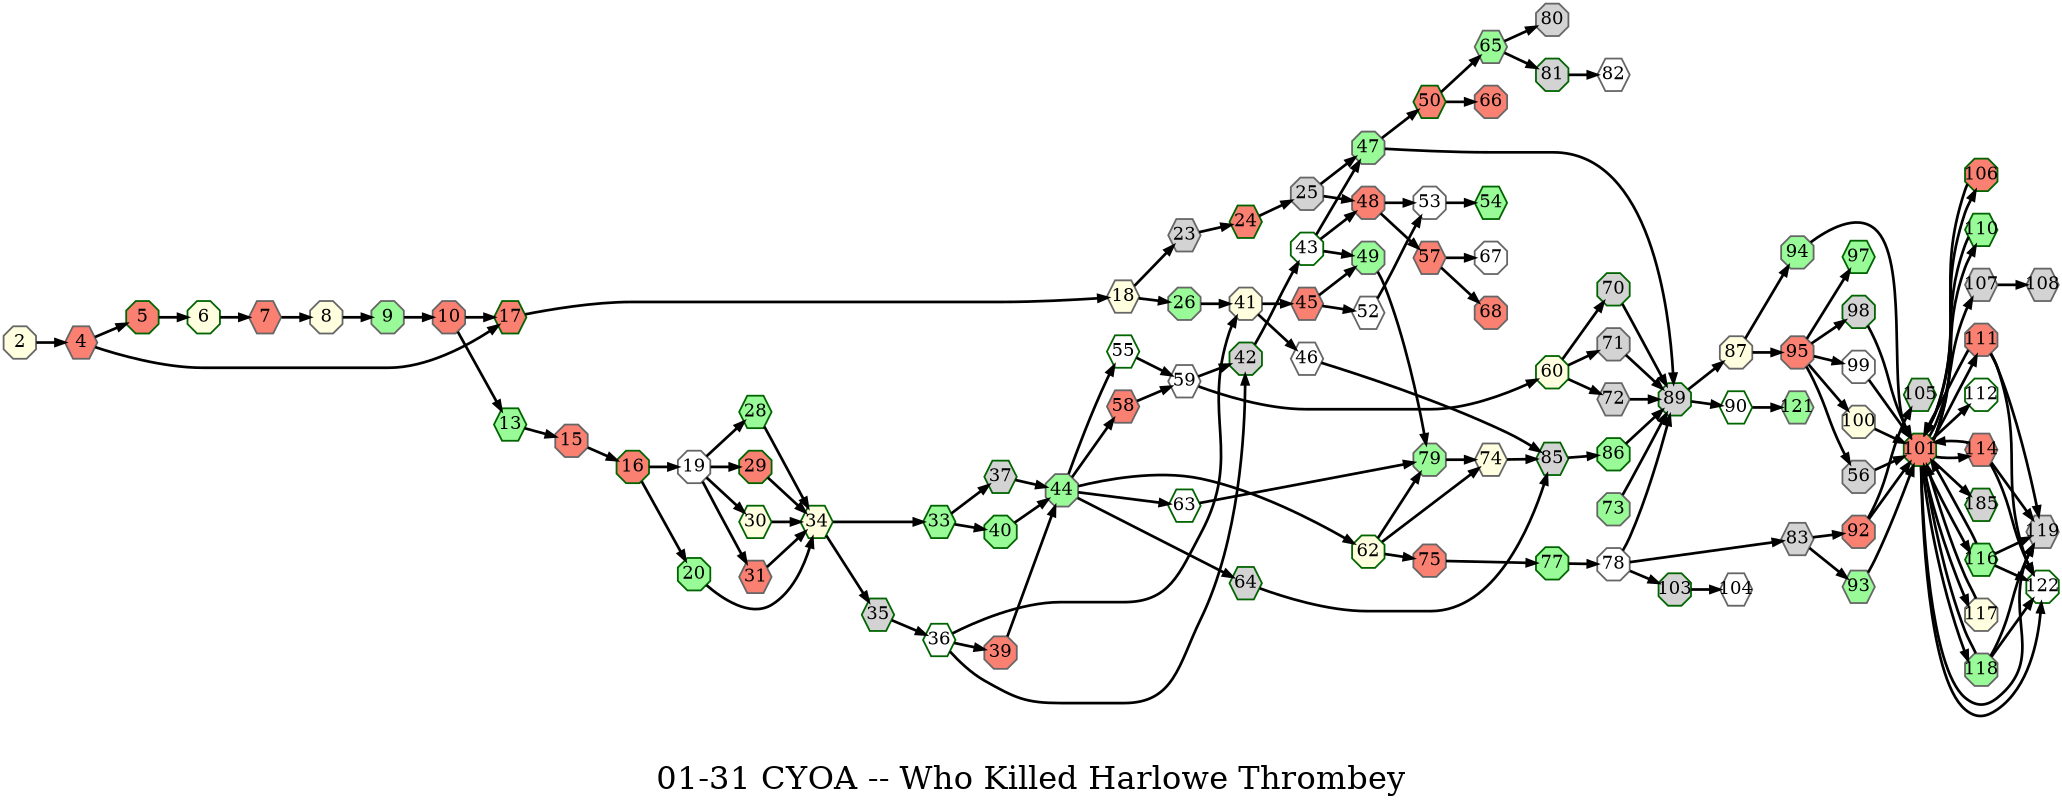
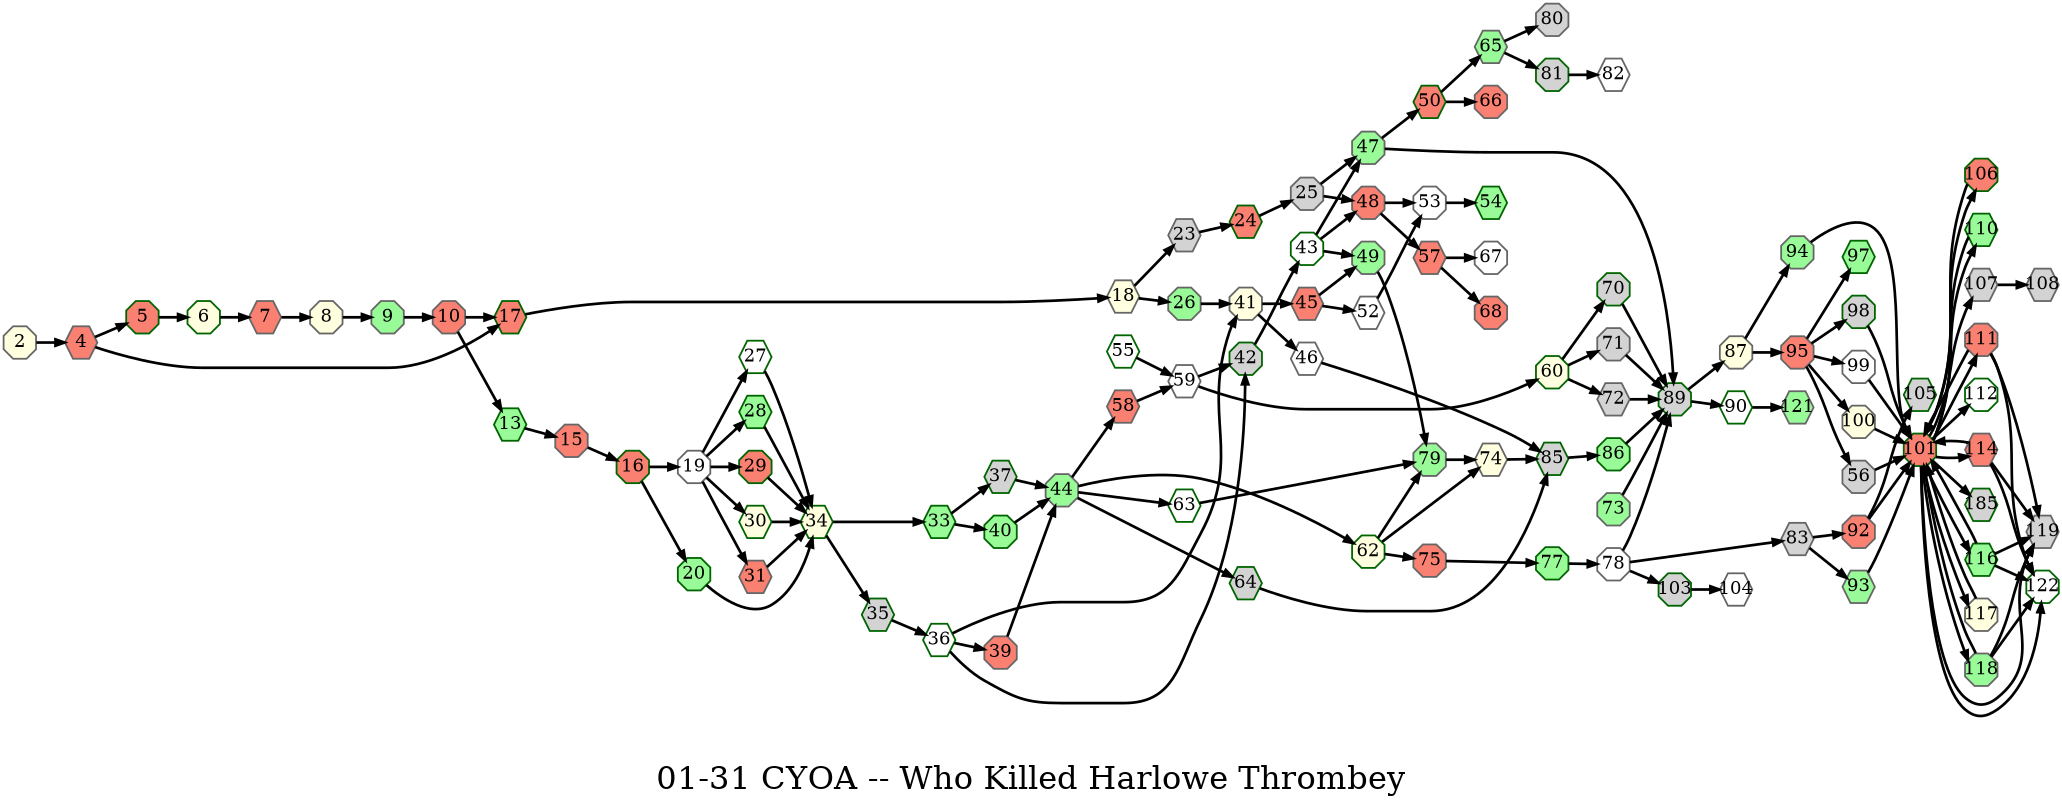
node "27": added
edge "44" -> "55": removed
